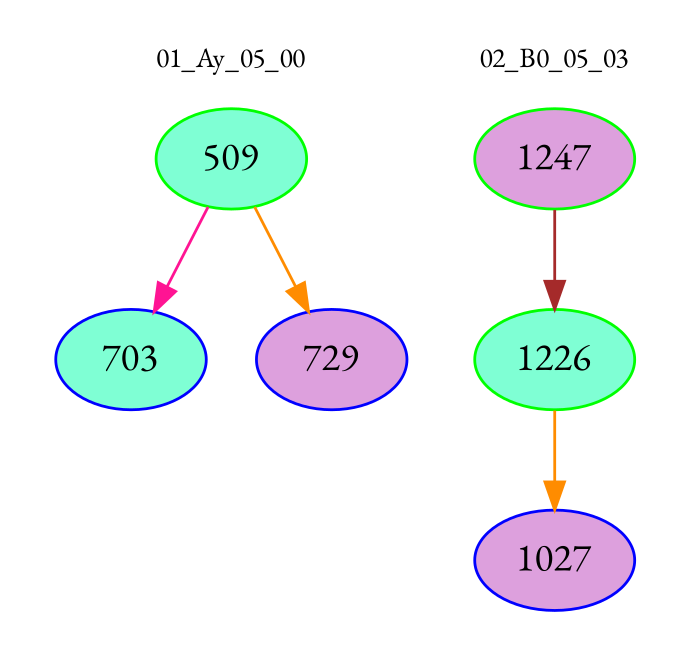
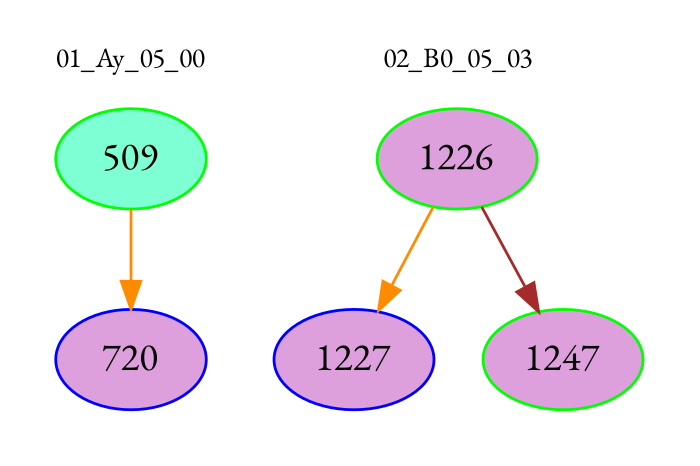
edge "1247" -> "1226": reversed
node "703": removed
node "729": label "729" -> "720"
node "1226": fillcolor aquamarine -> plum
node "1027": label "1027" -> "1227"
